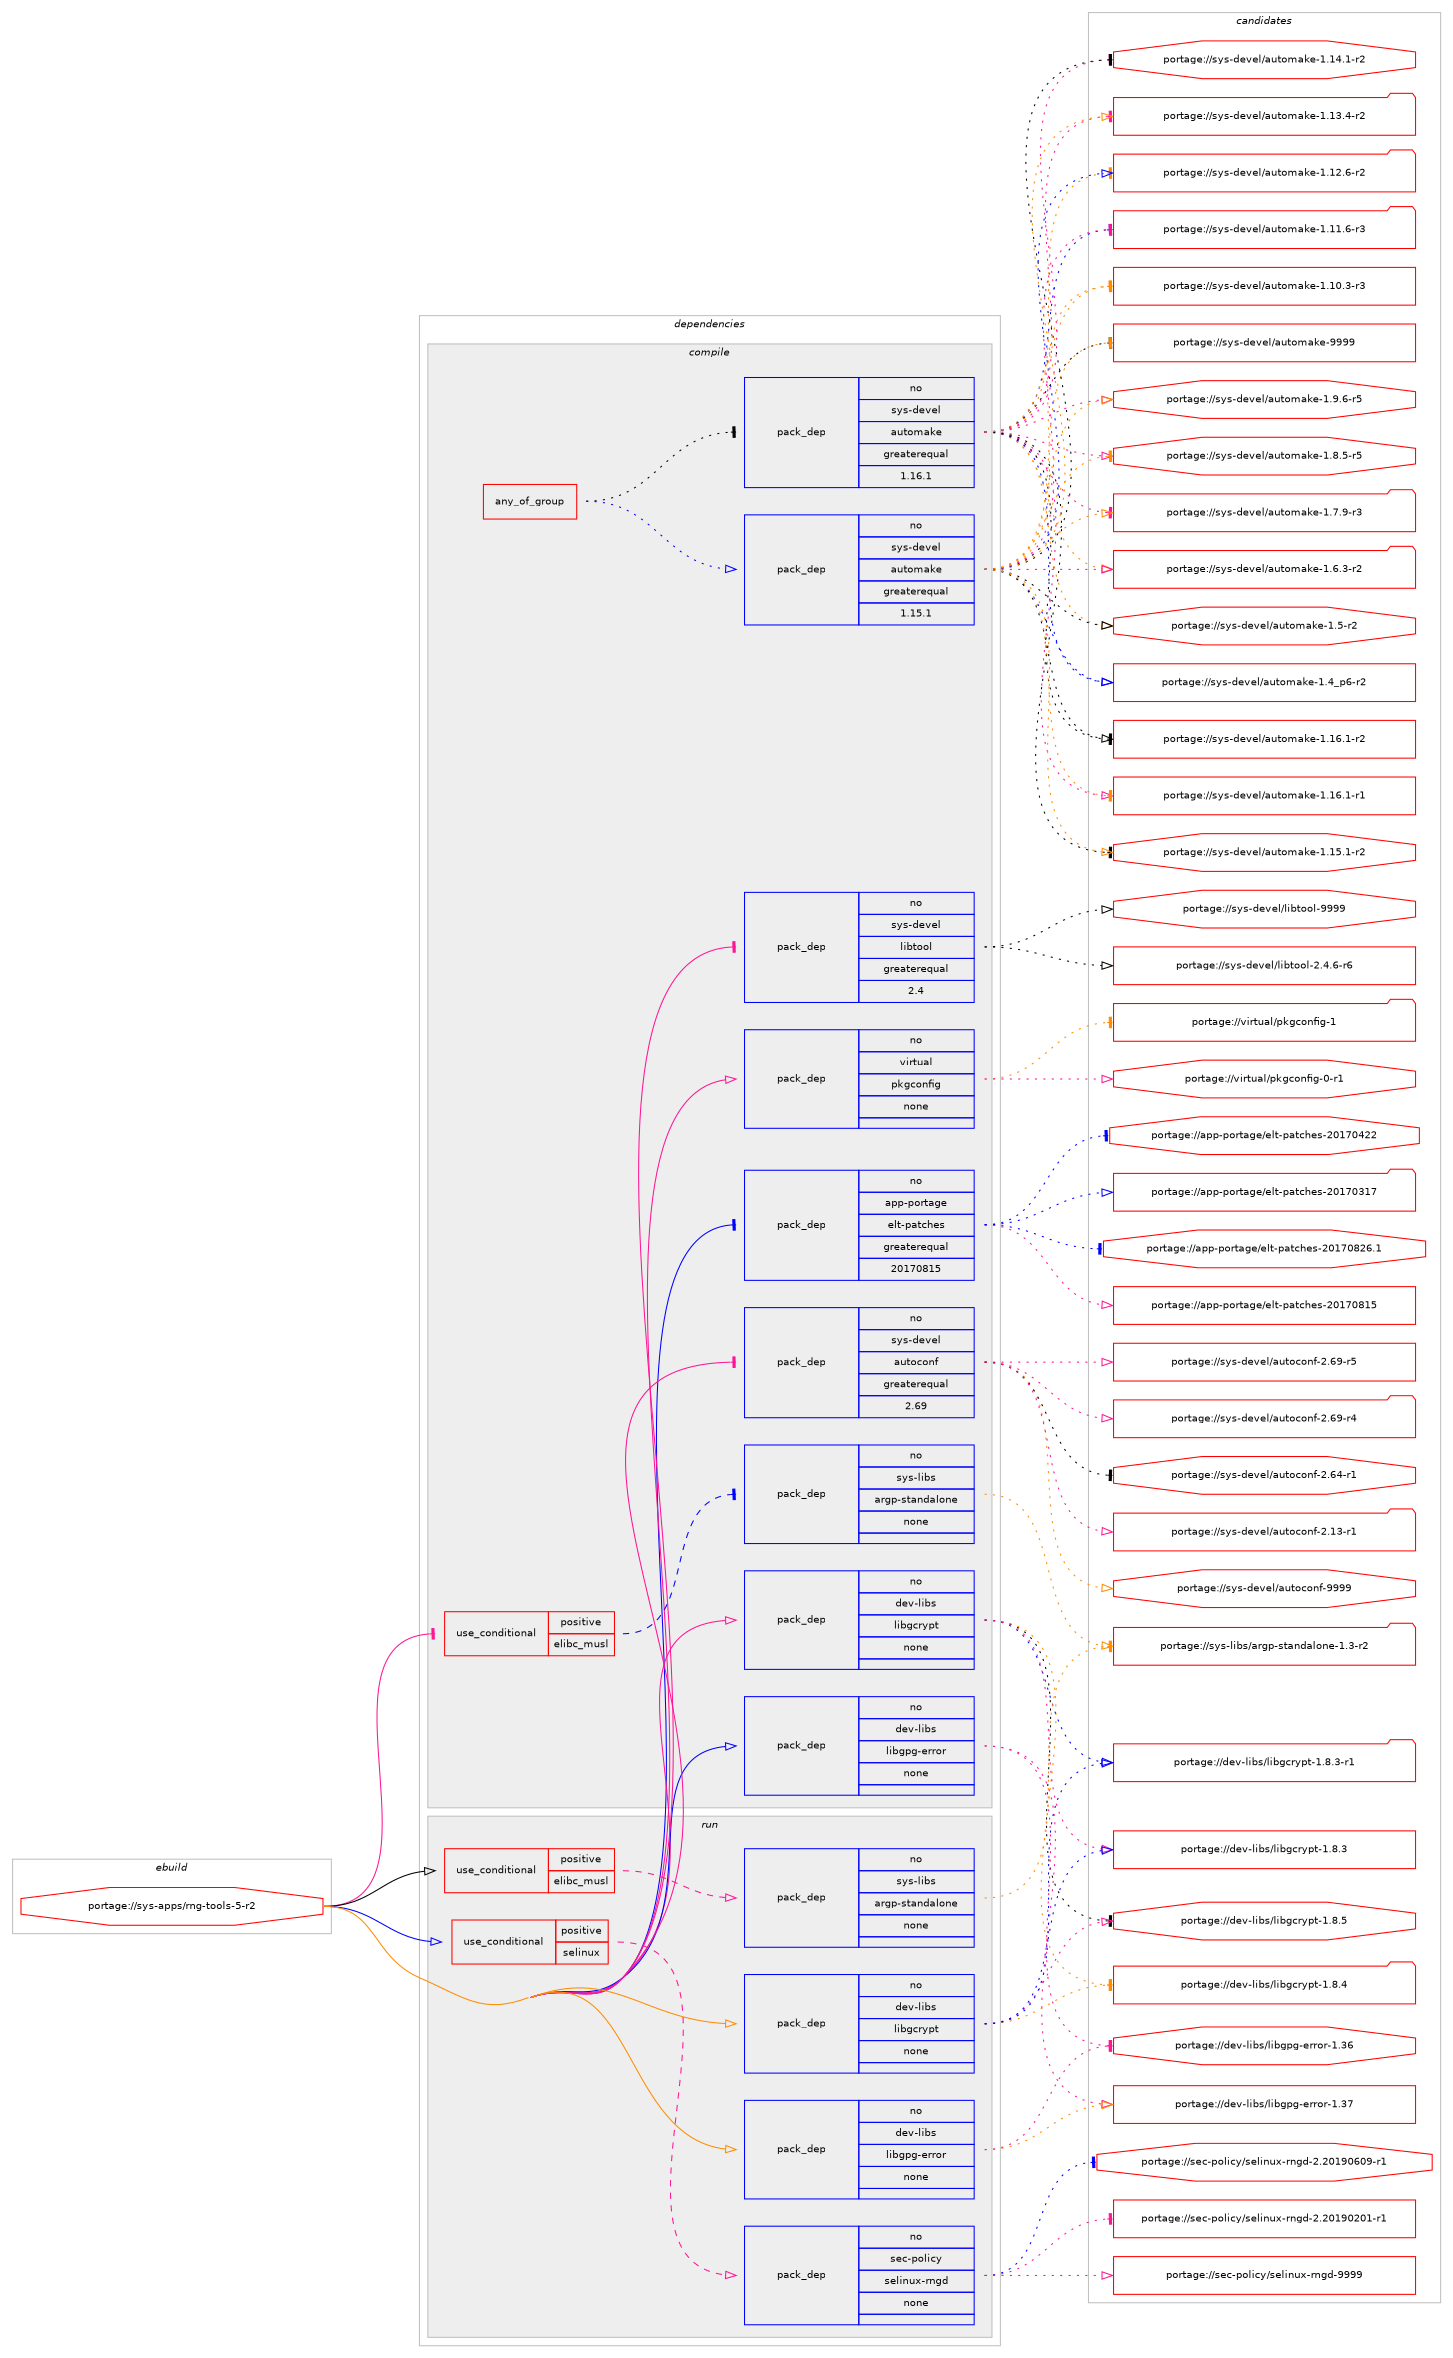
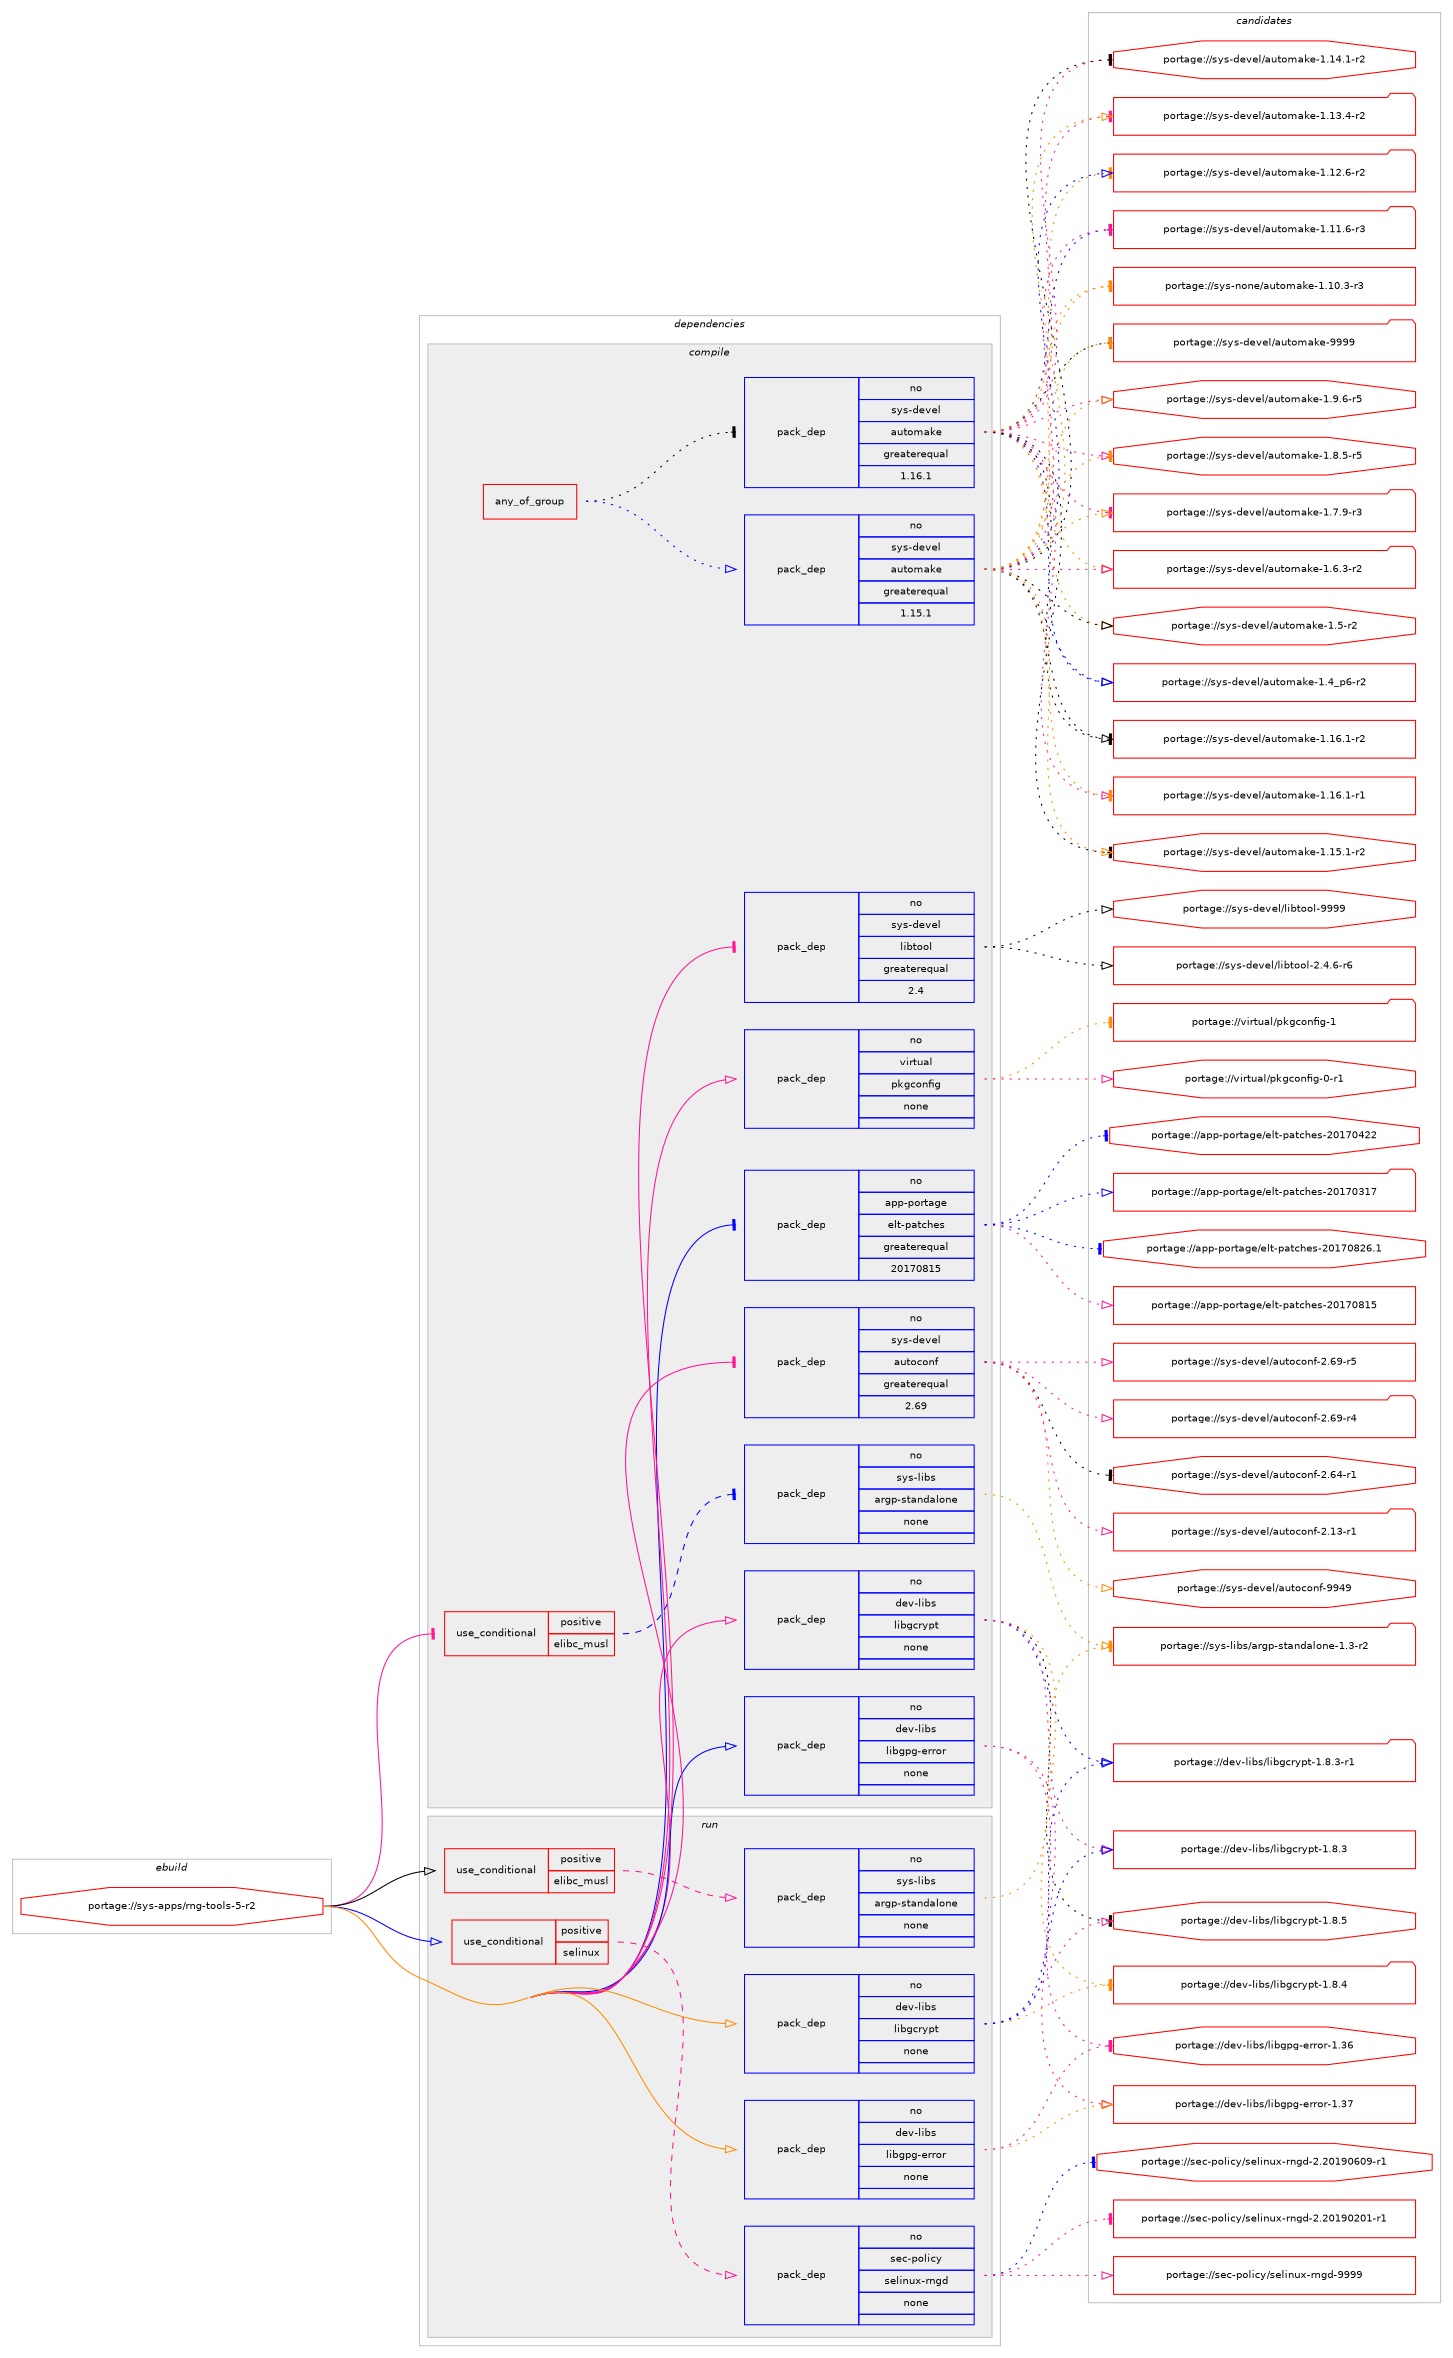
node "portage://sys-devel/automake-1.10.3-r3": label "portage://sys-devel/automake-1.10.3-r3" -> "portage://sys-none/automake-1.10.3-r3"
node "portage://sys-devel/automake-9999": shape box -> folder
node "portage://sys-devel/autoconf-9999": label "portage://sys-devel/autoconf-9999" -> "portage://sys-devel/autoconf-9949"
